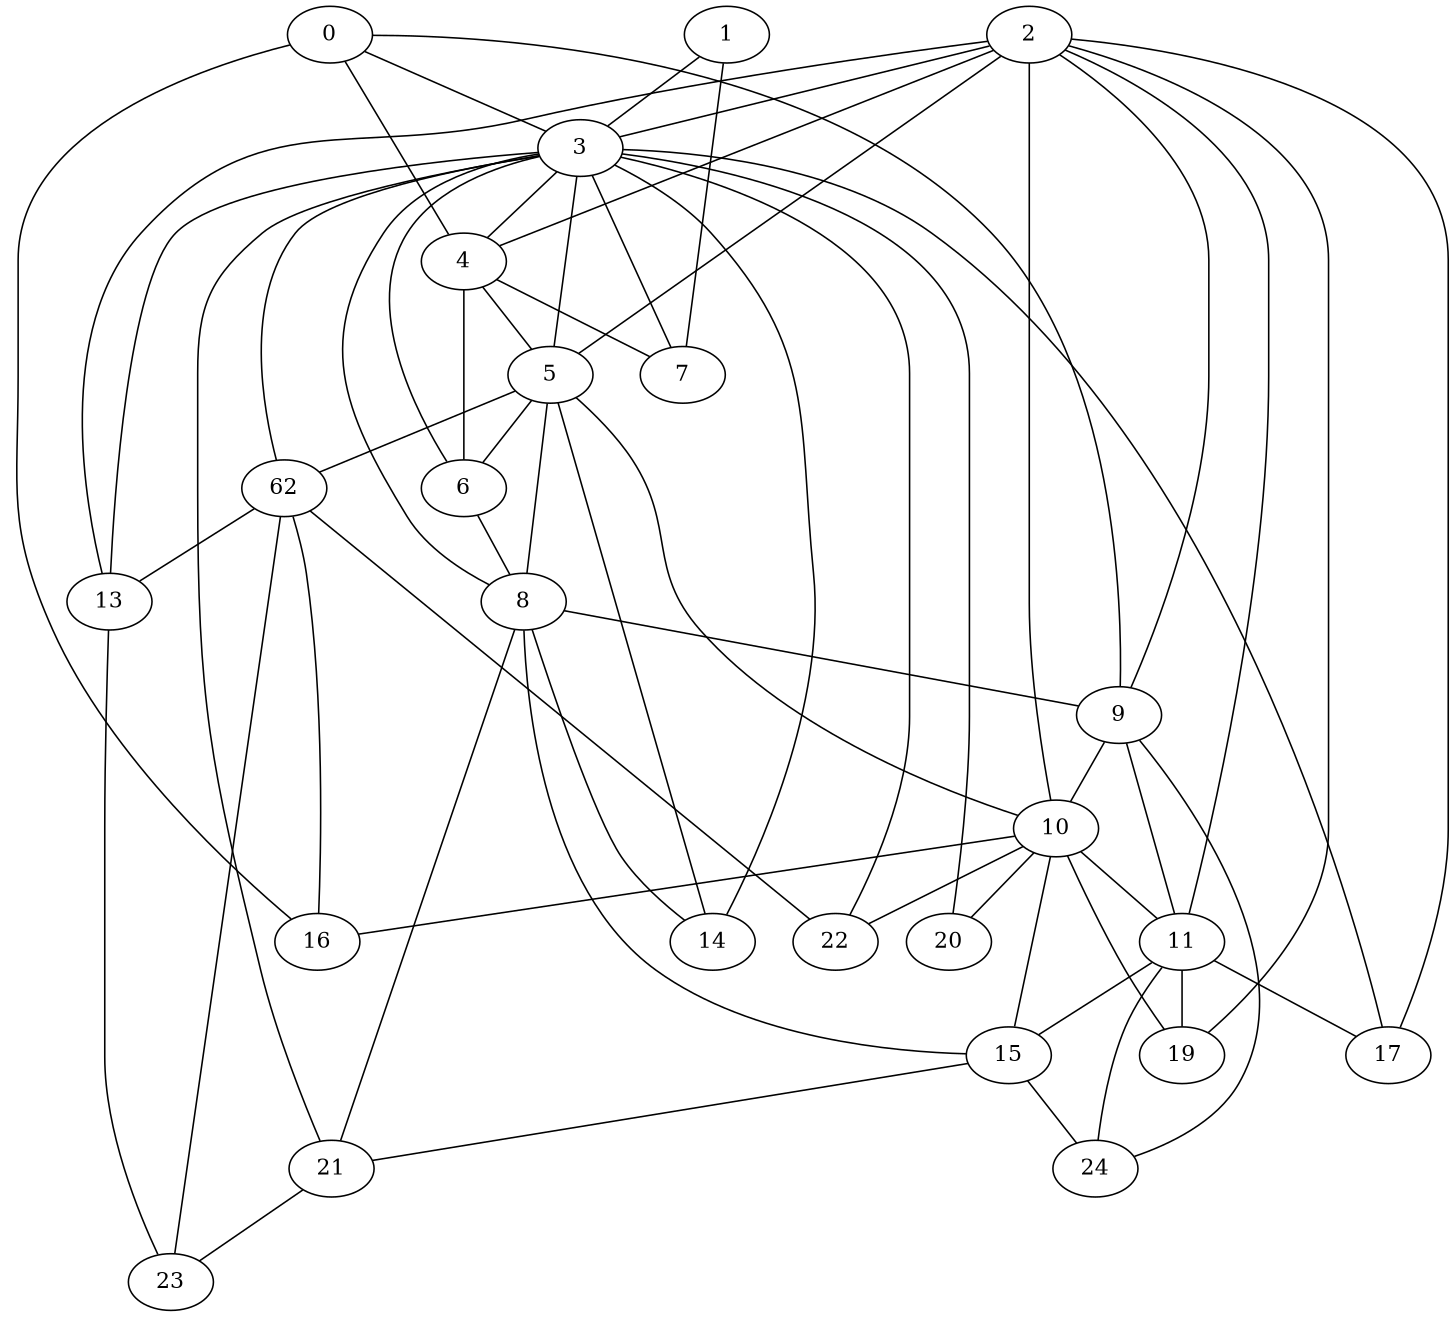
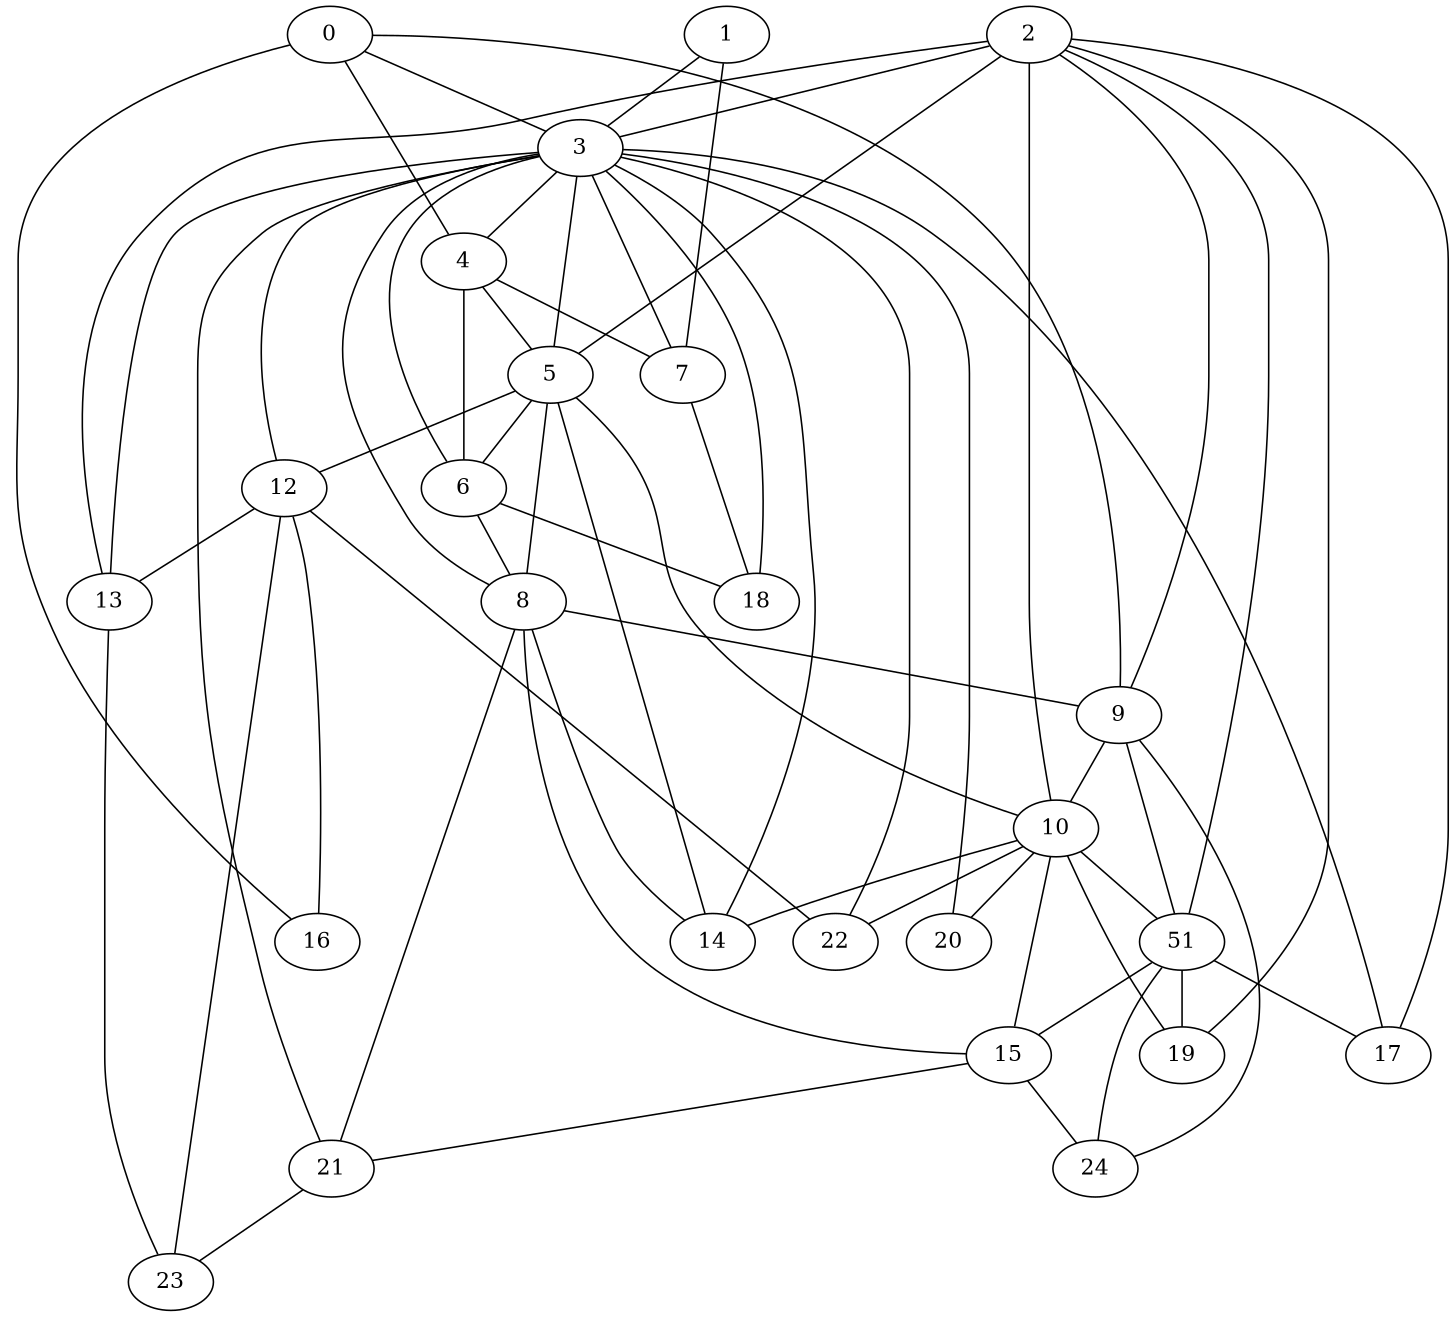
edge "2" -- "4": removed
node "62": label "62" -> "12"
node "18": added
edge "10" -- "16": now "10" -- "14"
node "11": label "11" -> "51"
